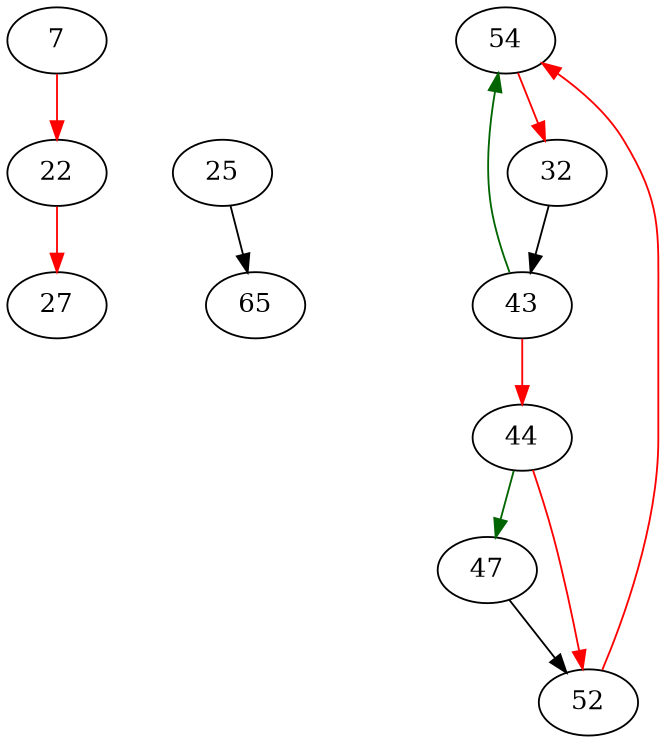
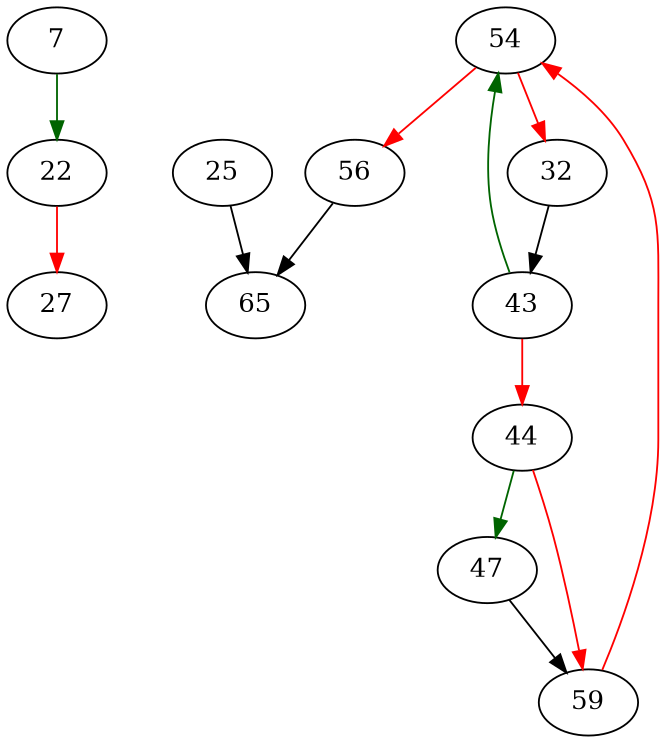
edge "7" -> "22": color red -> darkgreen
node "56": added
node "52": label "52" -> "59"
